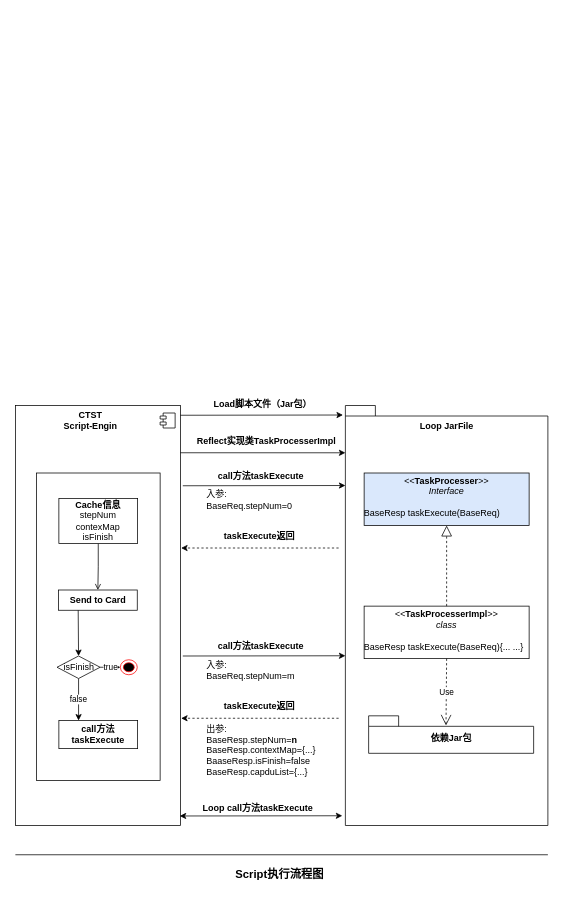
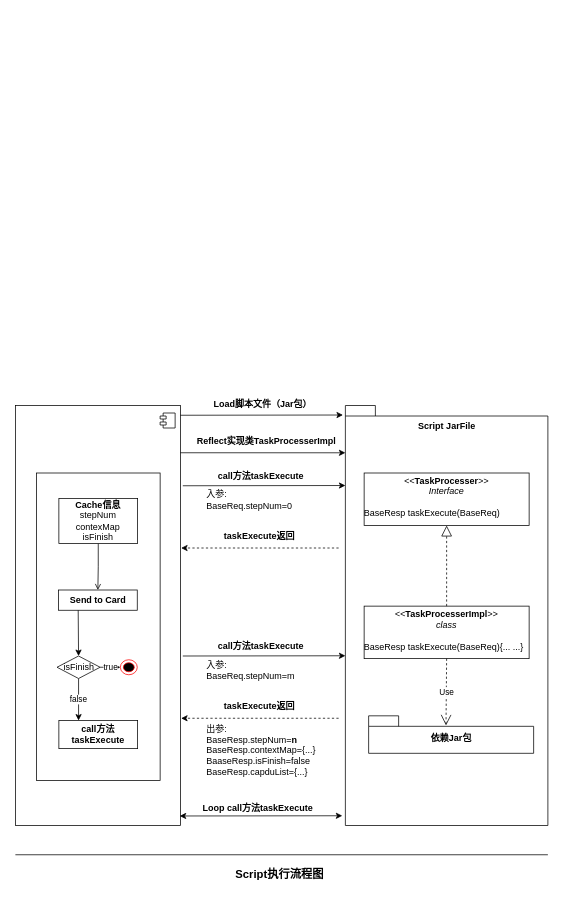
node "CTST Script-Engin": removed
node "Loop JarFile": label "Loop JarFile" -> "Script JarFile"
node "<<TaskProcesser>> Interface BaseResp taskExecute(BaseReq)": fillcolor #dae8fc -> #ffffff
